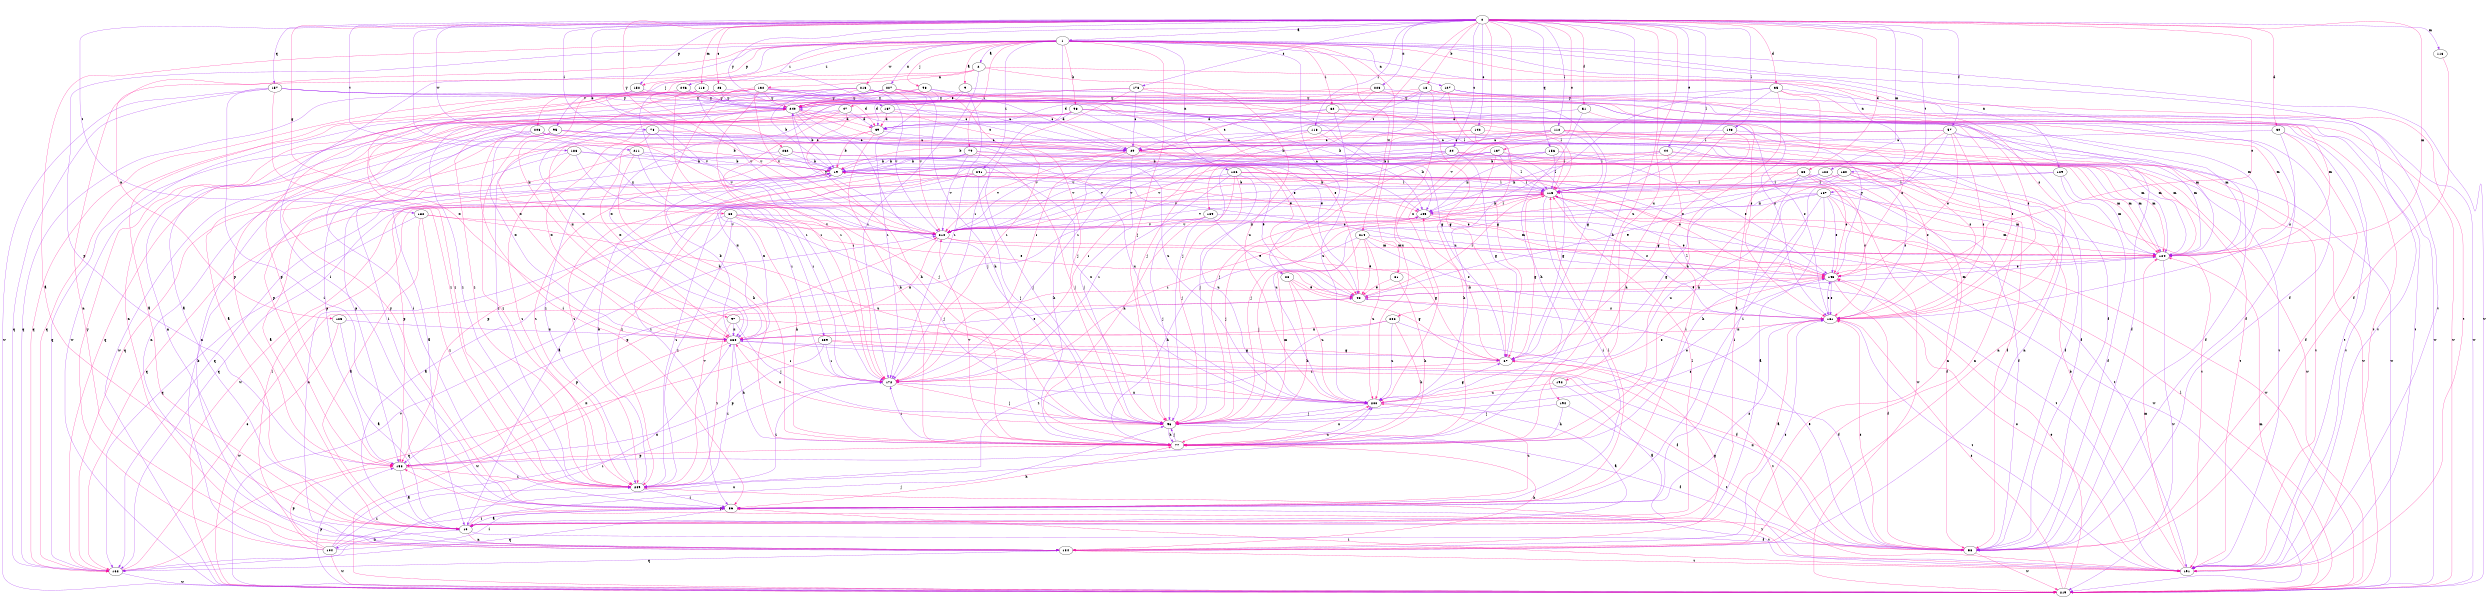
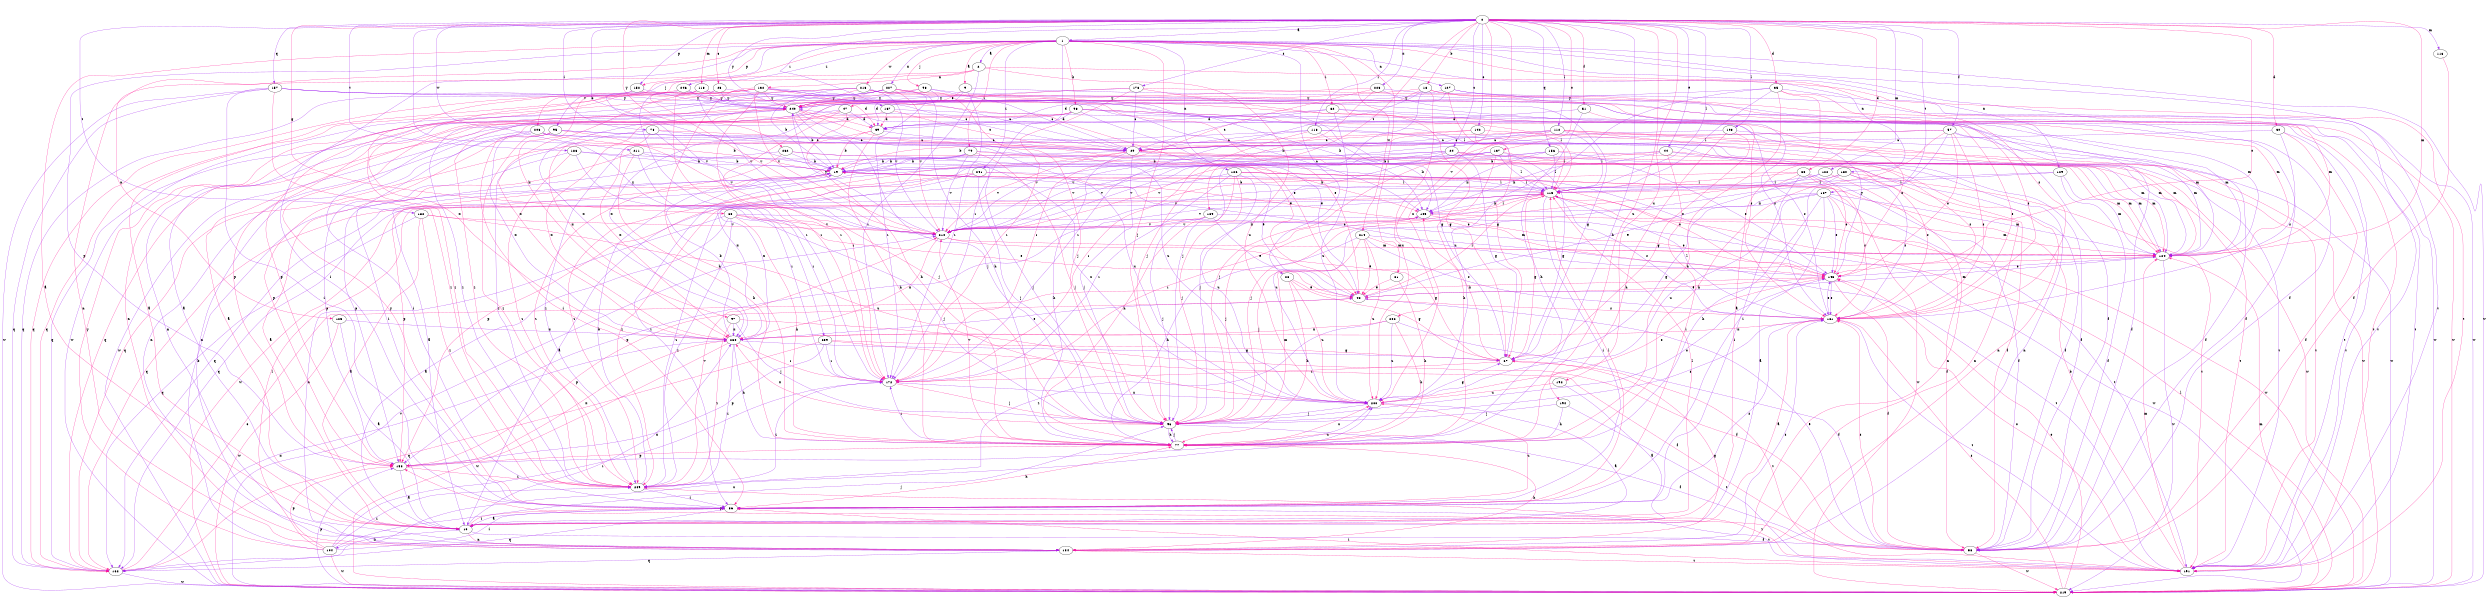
edge "58" -> "230": now "162" -> "230"
